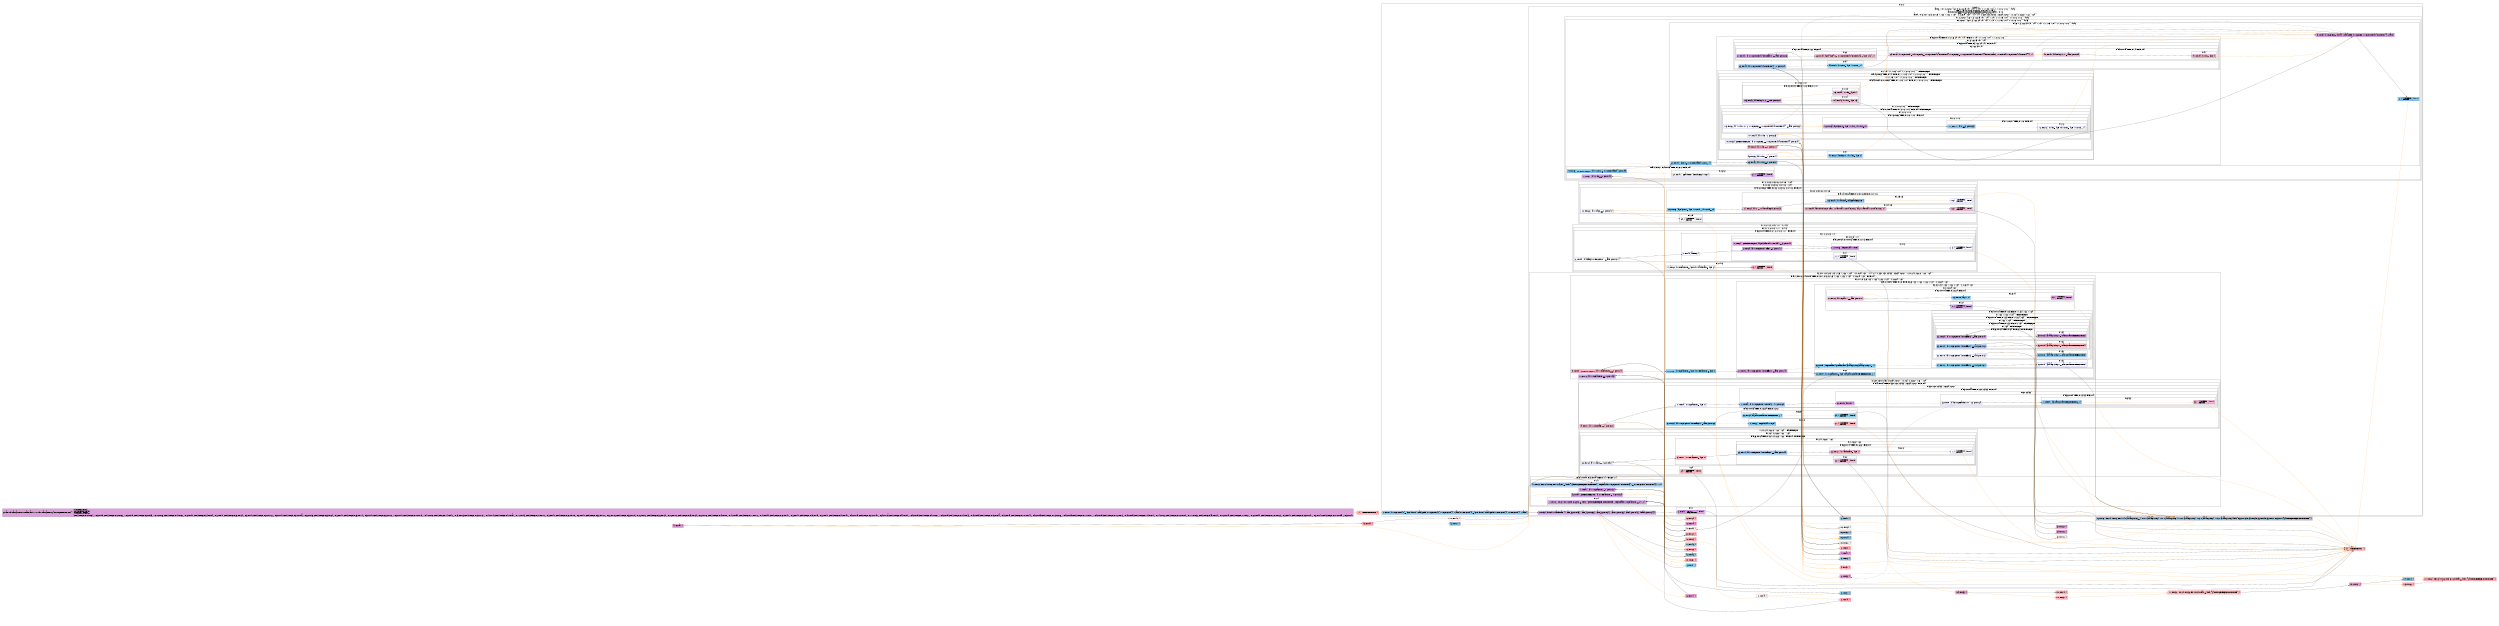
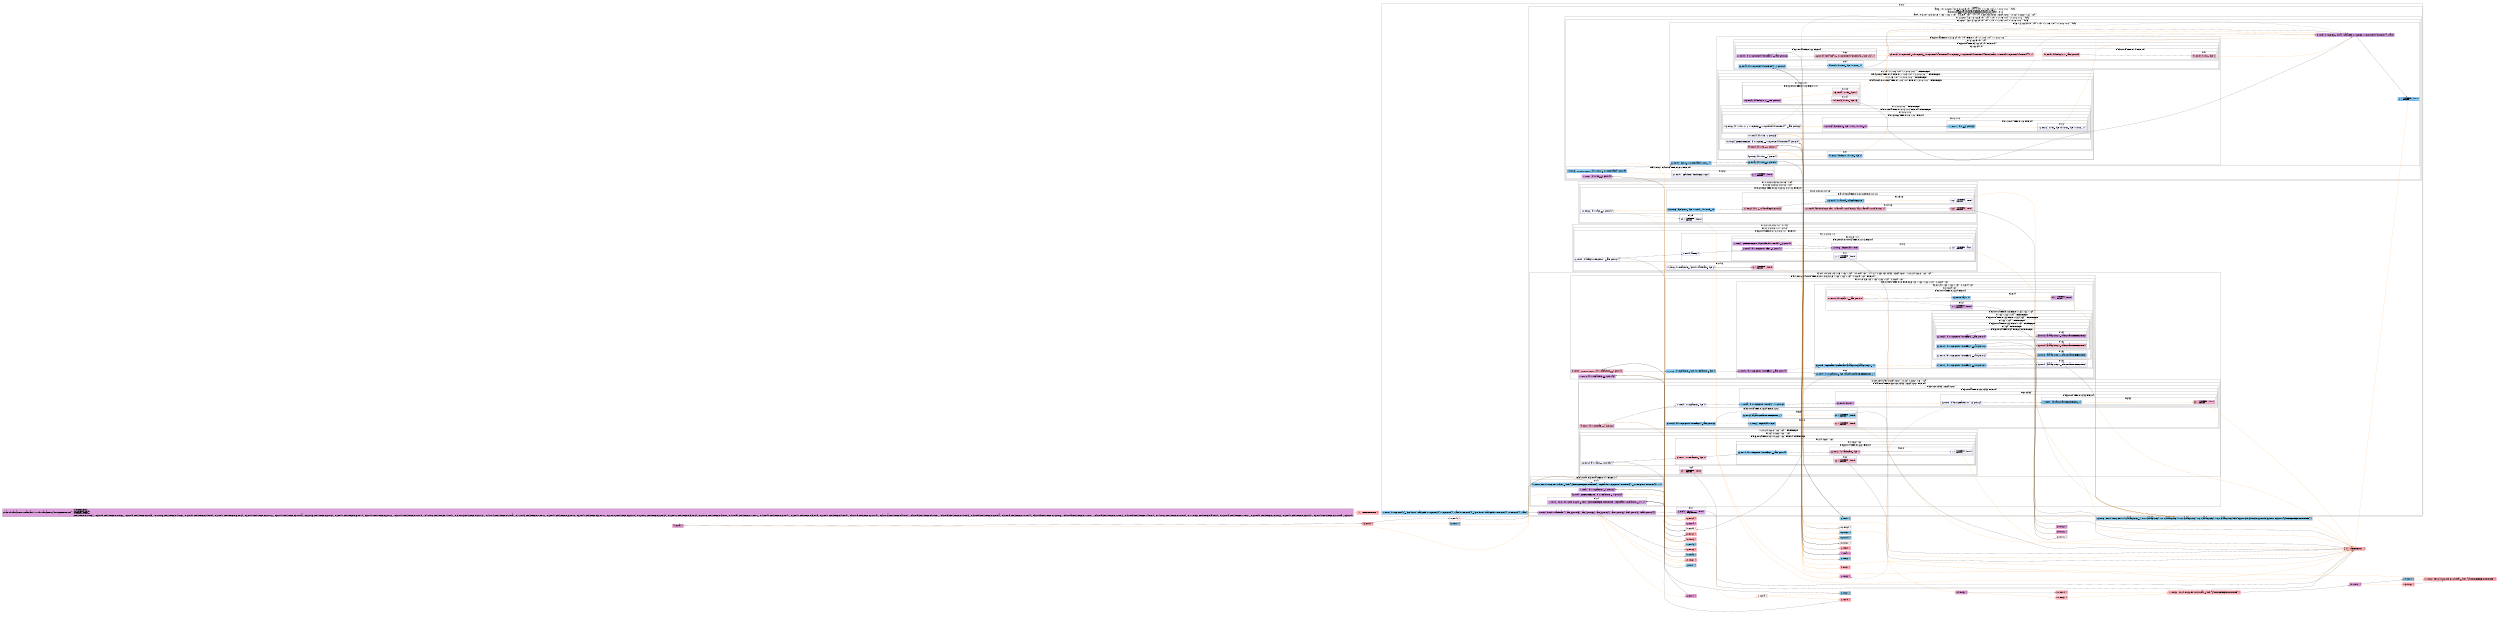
node "13: ?": text "lreturnl" -> "about"
